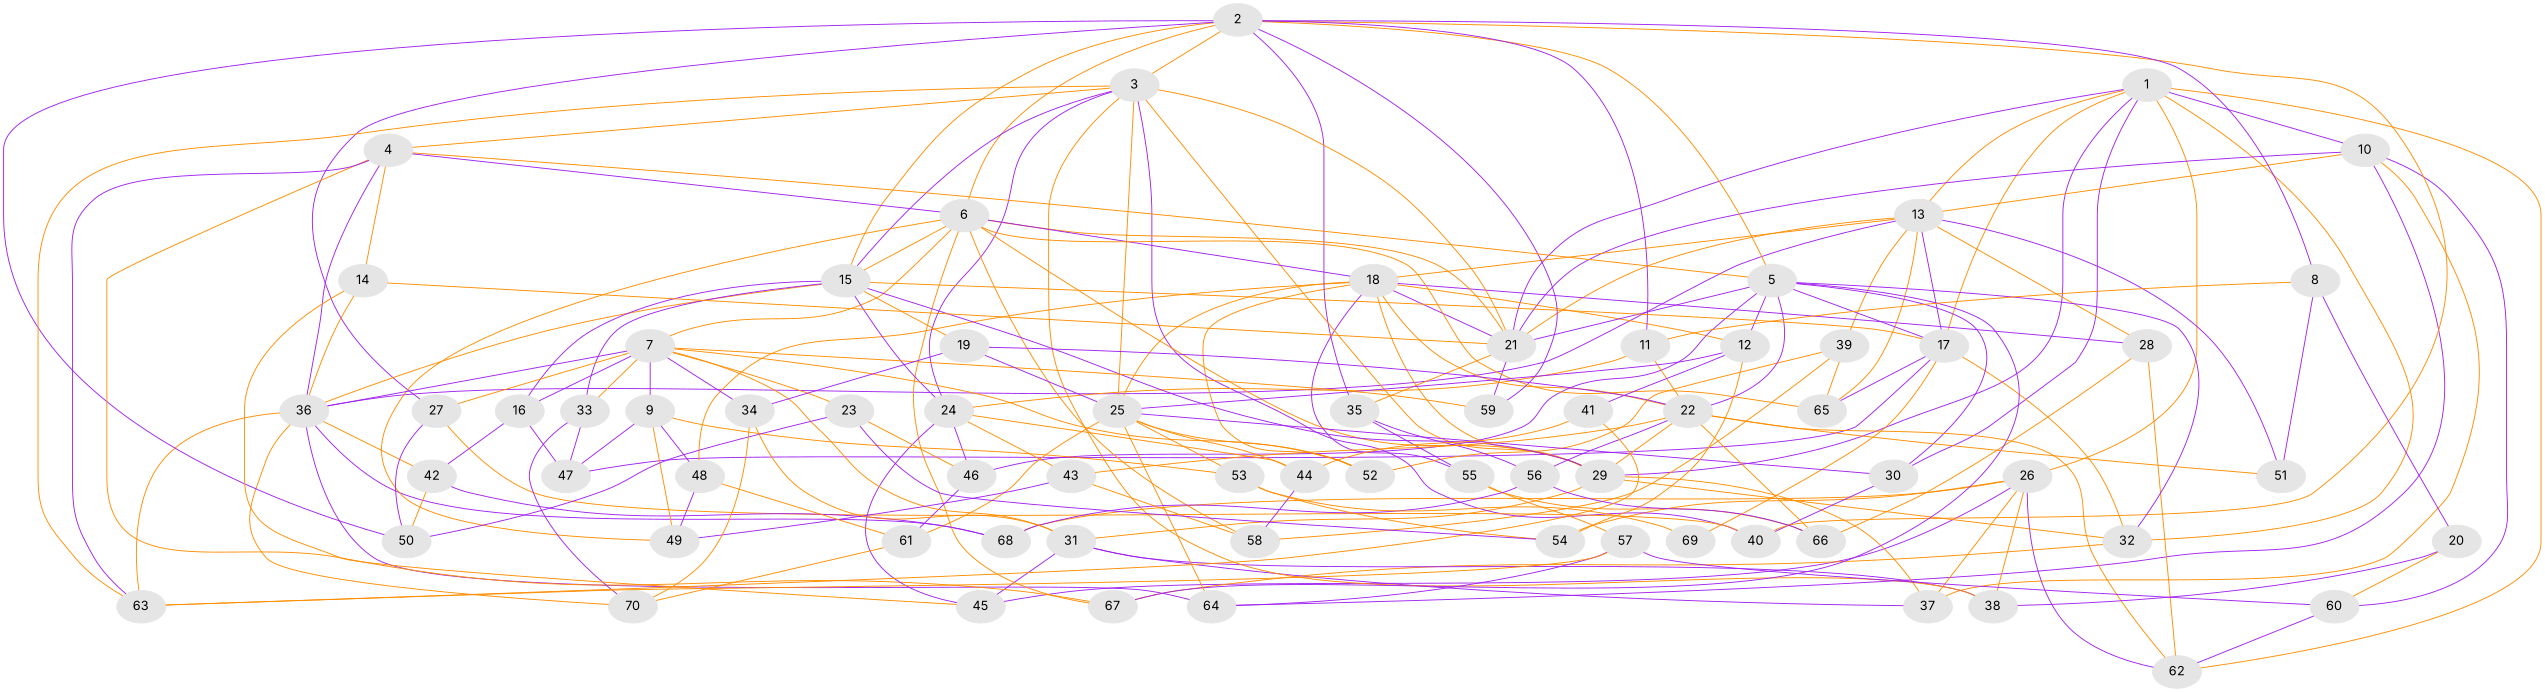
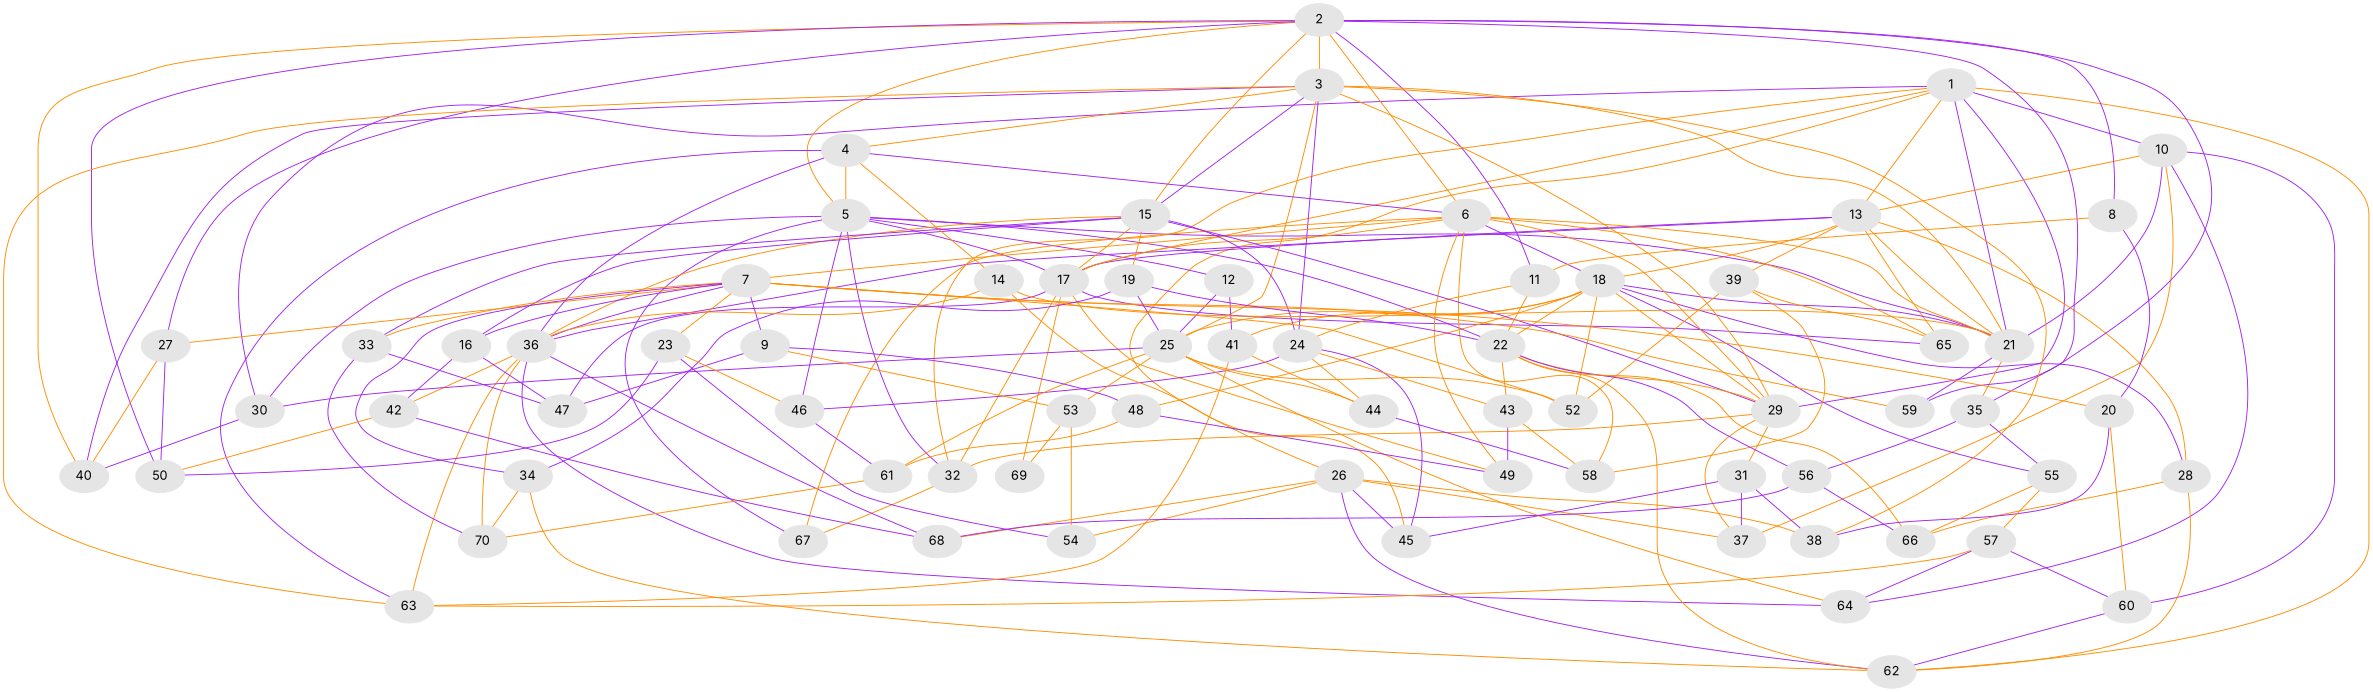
edge "6" -- "15": now "6" -- "17"
edge "18" -- "12": now "18" -- "41"
edge "7" -- "31": now "7" -- "20"
edge "9" -- "49": now "17" -- "49"
node "51": removed
edge "12" -- "54": removed
edge "34" -- "31": now "34" -- "62"
edge "4" -- "67": removed
